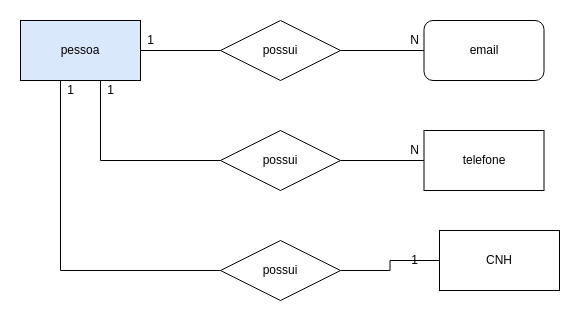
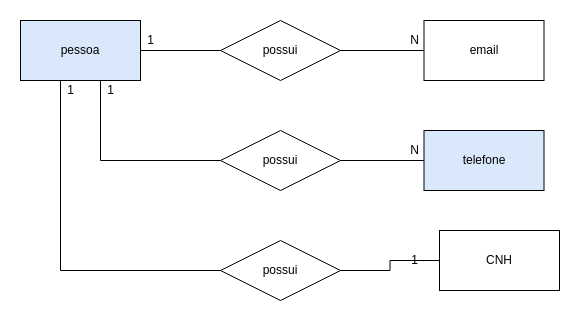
node "email": shape rounded rectangle -> rectangle
node "telefone": fillcolor #ffffff -> #dae8fc
